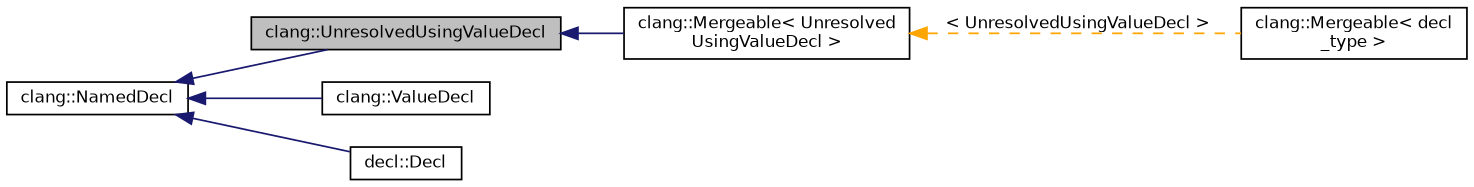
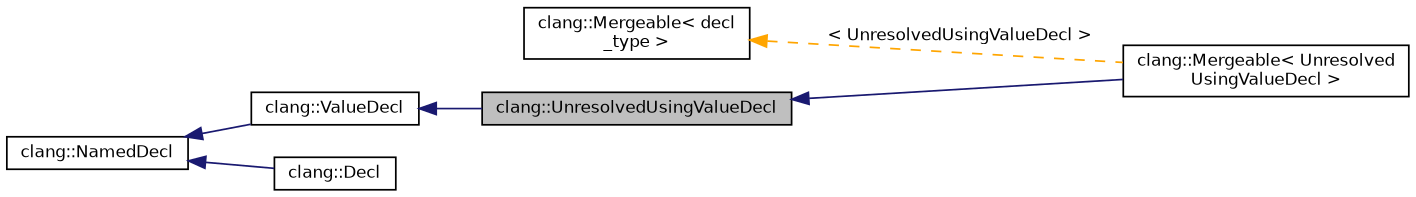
edge "clang::Mergeable< decl _type >" -> "clang::Mergeable< Unresolved UsingValueDecl >": reversed
edge "clang::UnresolvedUsingValueDecl" -> "clang::NamedDecl": now "clang::UnresolvedUsingValueDecl" -> "clang::ValueDecl"
node "decl::Decl": label "decl::Decl" -> "clang::Decl"
